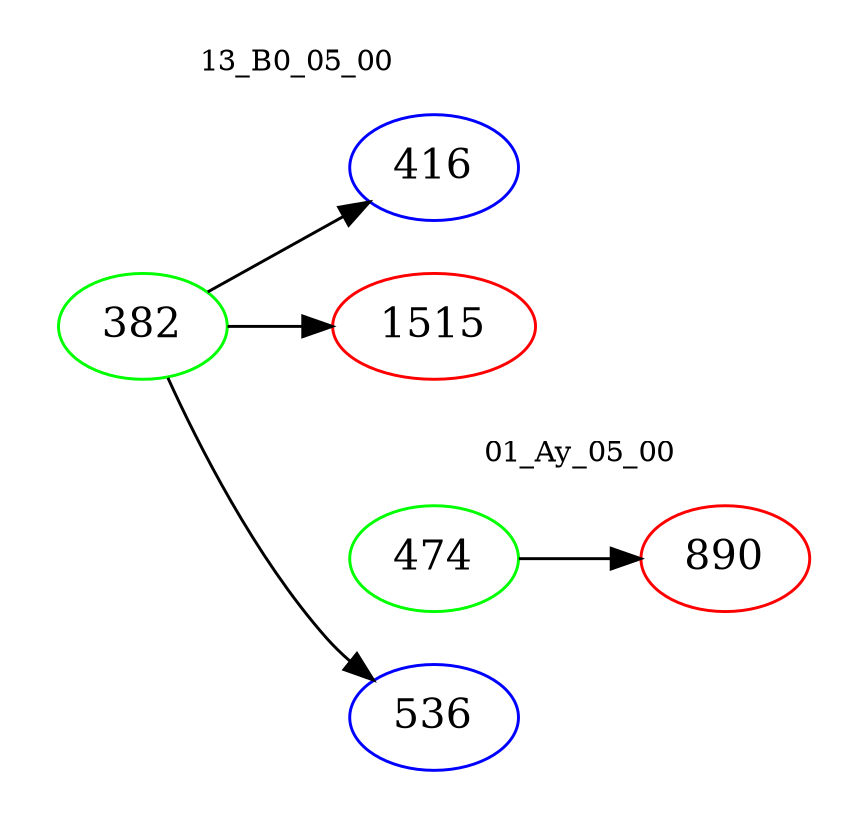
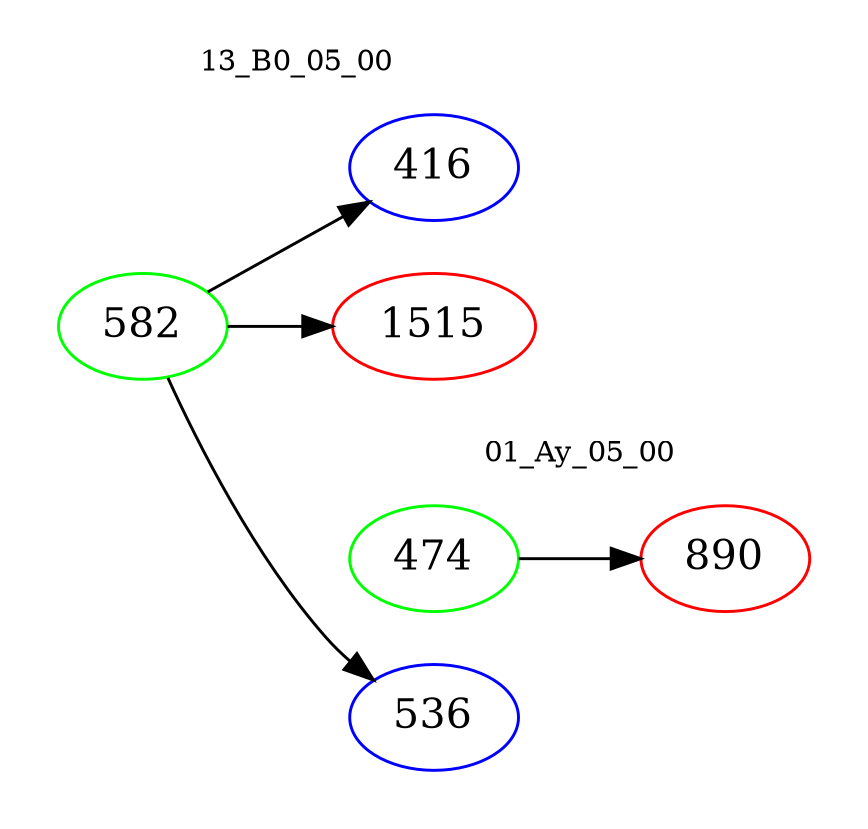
node "382": label "382" -> "582"
